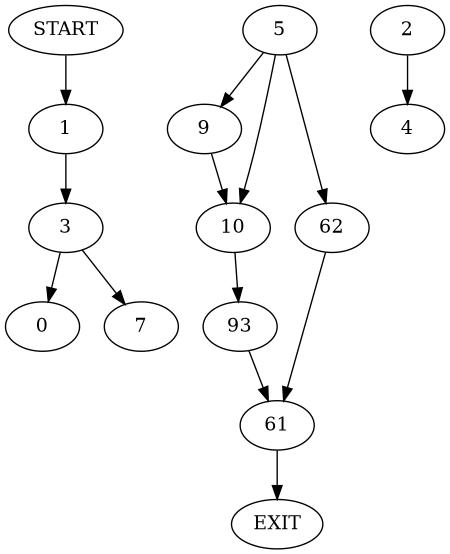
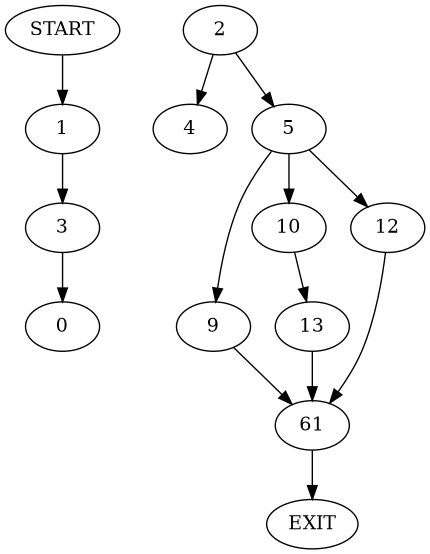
edge "2" -> "5": added
edge "9" -> "10": now "9" -> "61"
node "62": label "62" -> "12"
node "7": removed
node "93": label "93" -> "13"
